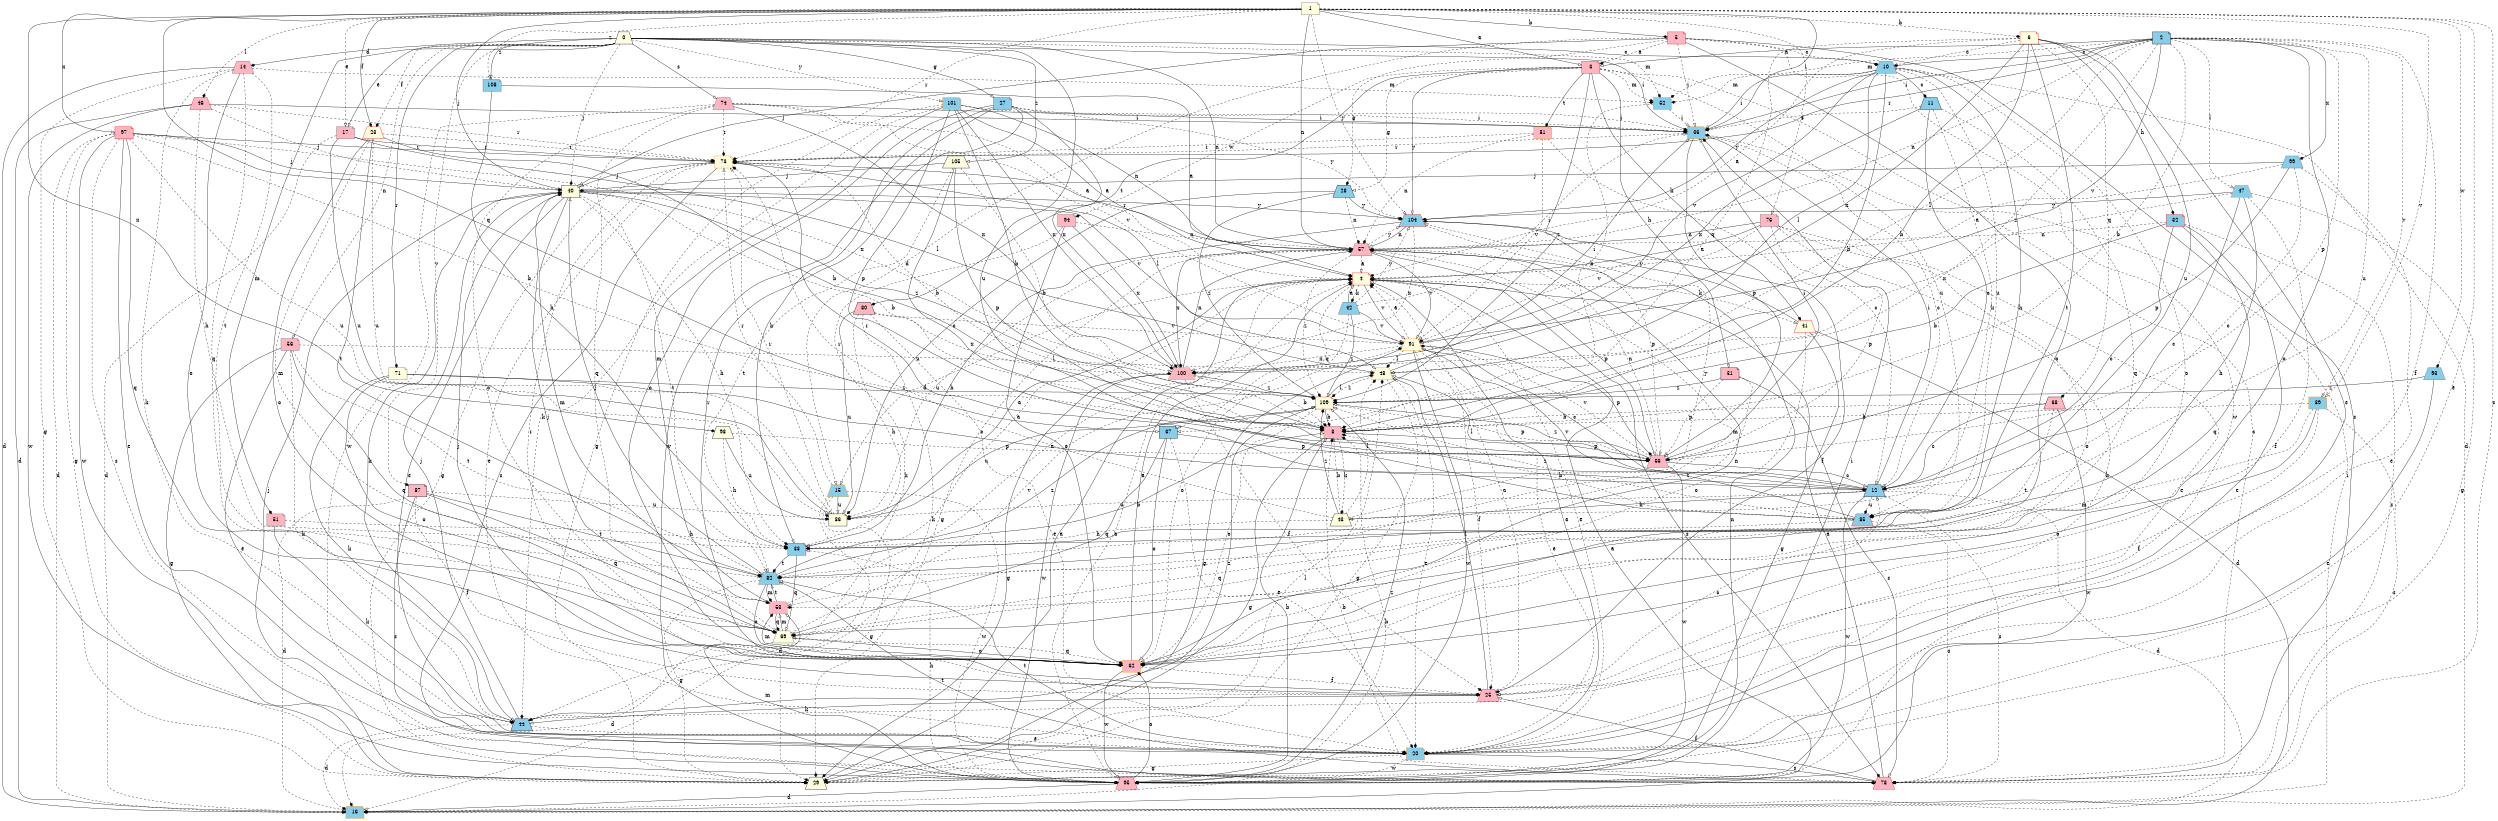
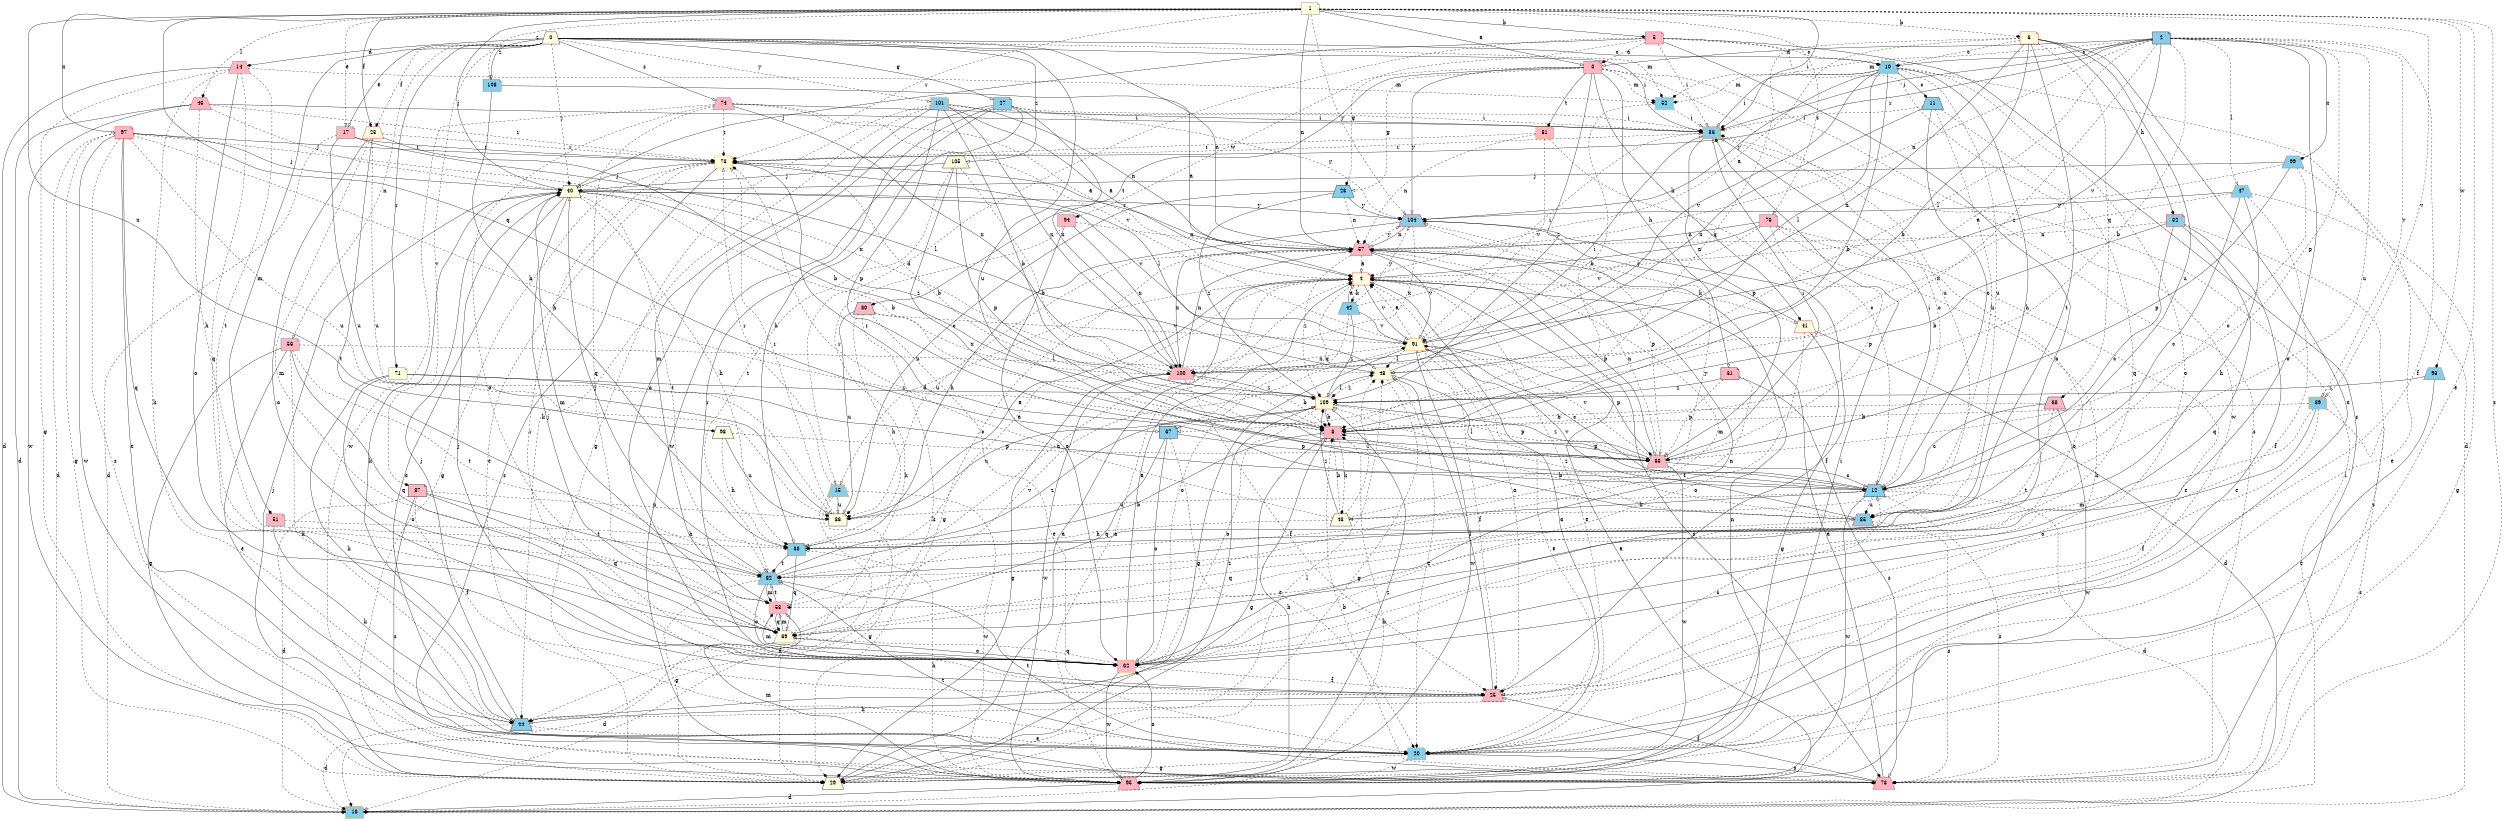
node "40": shape note -> trapezium
